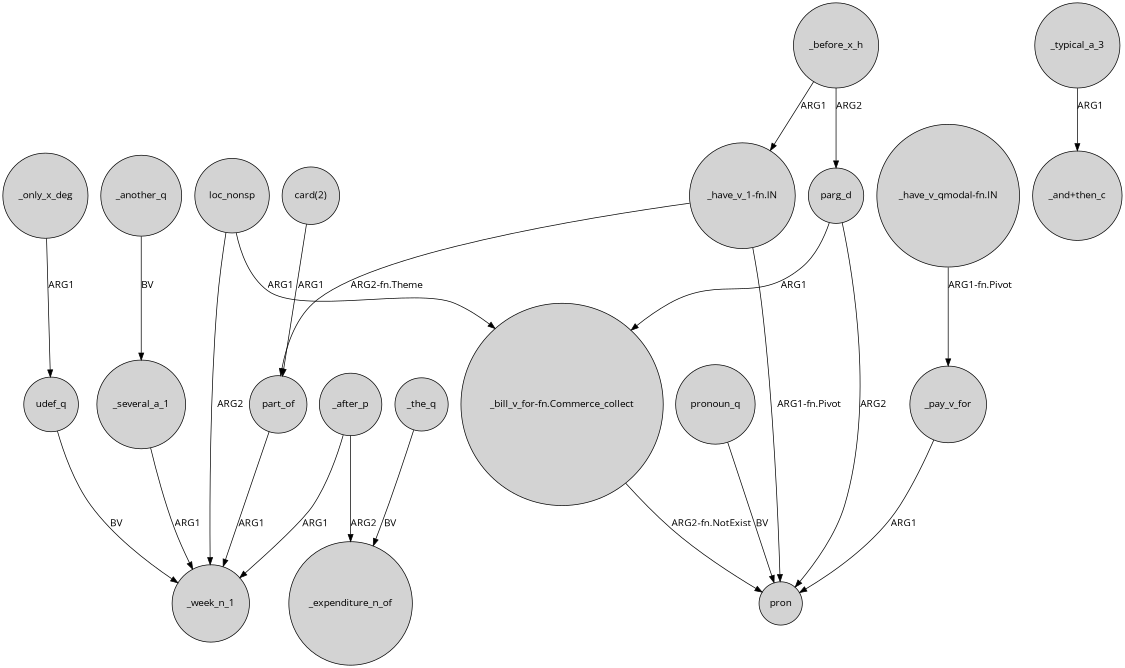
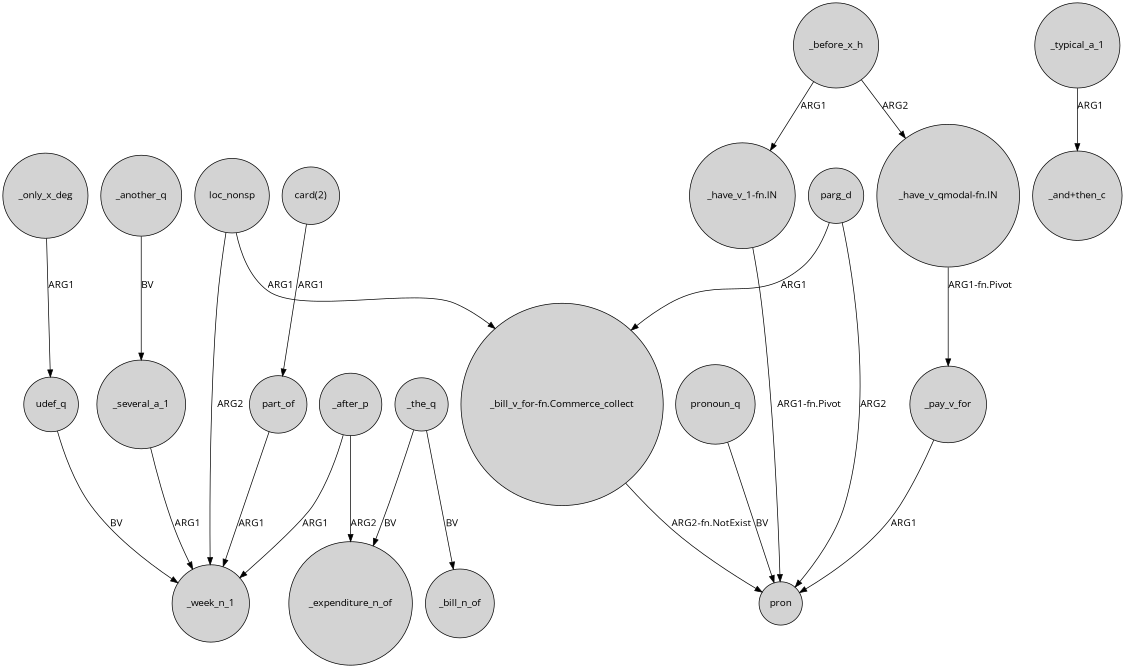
node "_typical_a_3": label "_typical_a_3" -> "_typical_a_1"
edge "_before_x_h" -> "parg_d": now "_before_x_h" -> "_have_v_qmodal-fn.IN"
edge "_have_v_1-fn.IN" -> "part_of": removed, label "ARG2-fn.Theme"
node "_bill_n_of": added
